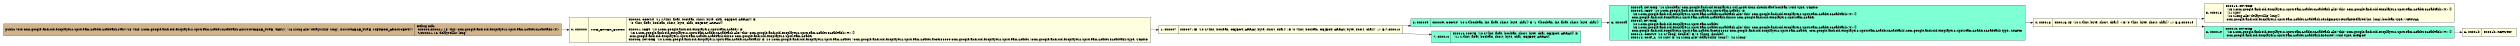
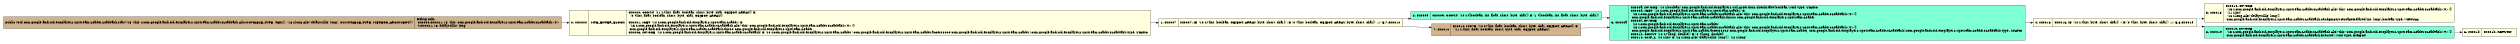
edge "7: 0x001c" -> "3: 0x000a": added
node "7: 0x001c": fillcolor aquamarine -> tan
